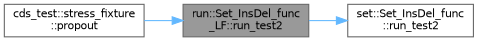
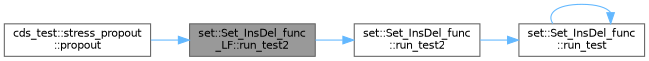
node "cds_test::stress_fixture ::propout": label "cds_test::stress_fixture ::propout" -> "cds_test::stress_propout ::propout"
node "run::Set_InsDel_func _LF::run_test2": label "run::Set_InsDel_func _LF::run_test2" -> "set::Set_InsDel_func _LF::run_test2"
node "set::Set_InsDel_func ::run_test": added
